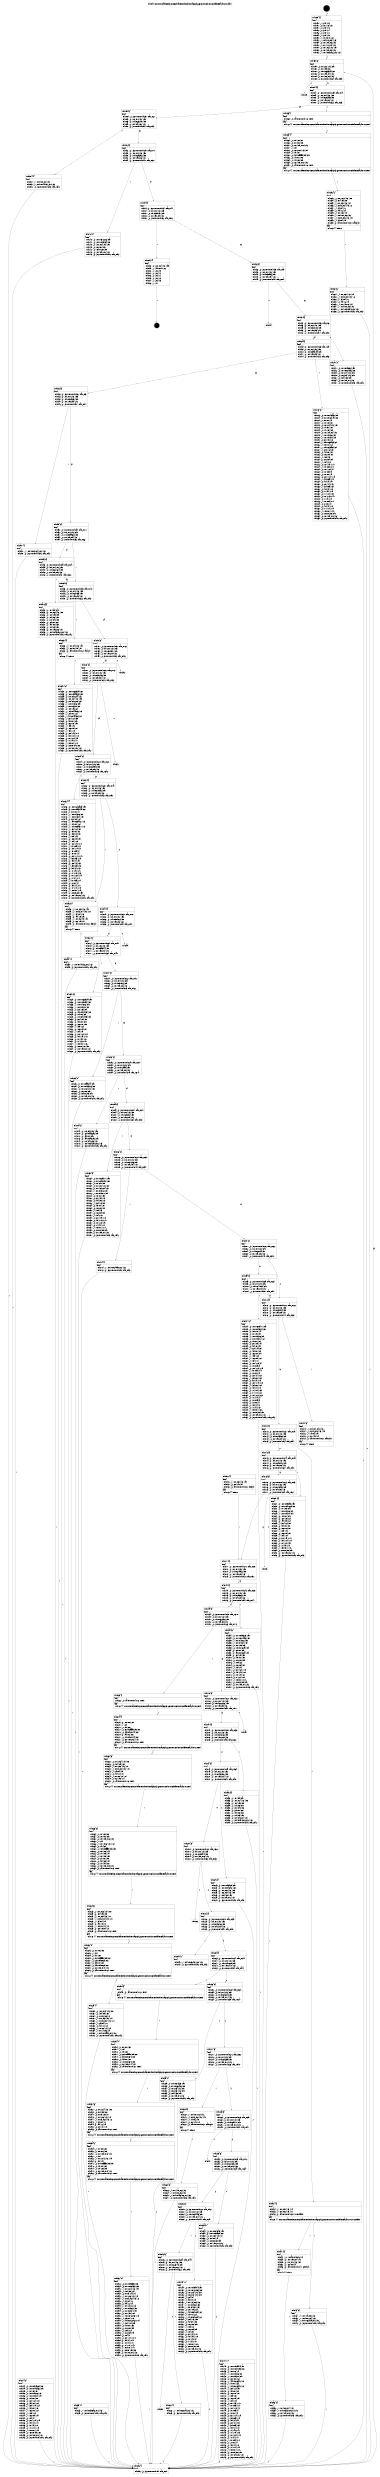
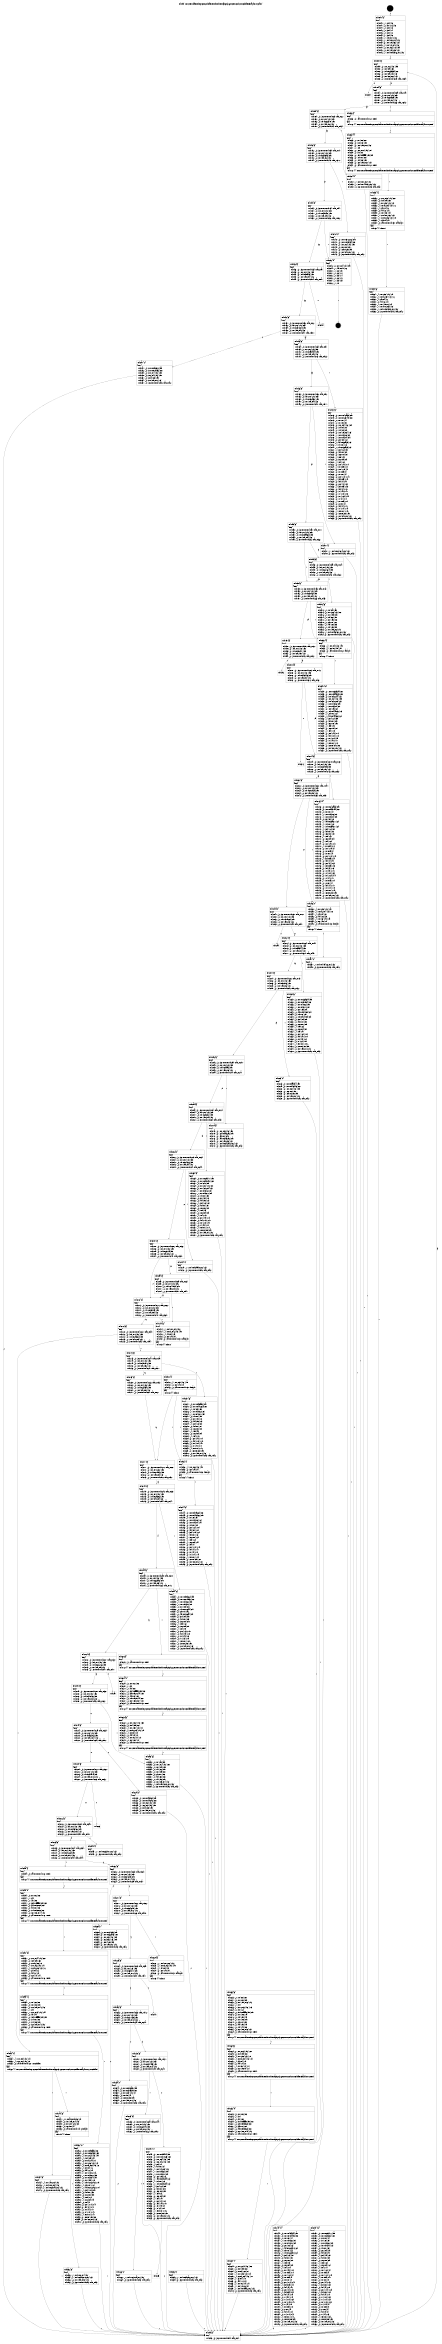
edge "0x4020fa [25]" -> "0x402bd7 [134]": now "0x4020fa [25]" -> "0x40241d [23]"
node "0x402b38 [12]": added
node "0x402cf1": removed
edge "0x402632 [35]" -> "0x402655 [58]": now "0x402632 [35]" -> "0x402ab3 [33]"
node "0x402885 [23]": removed
